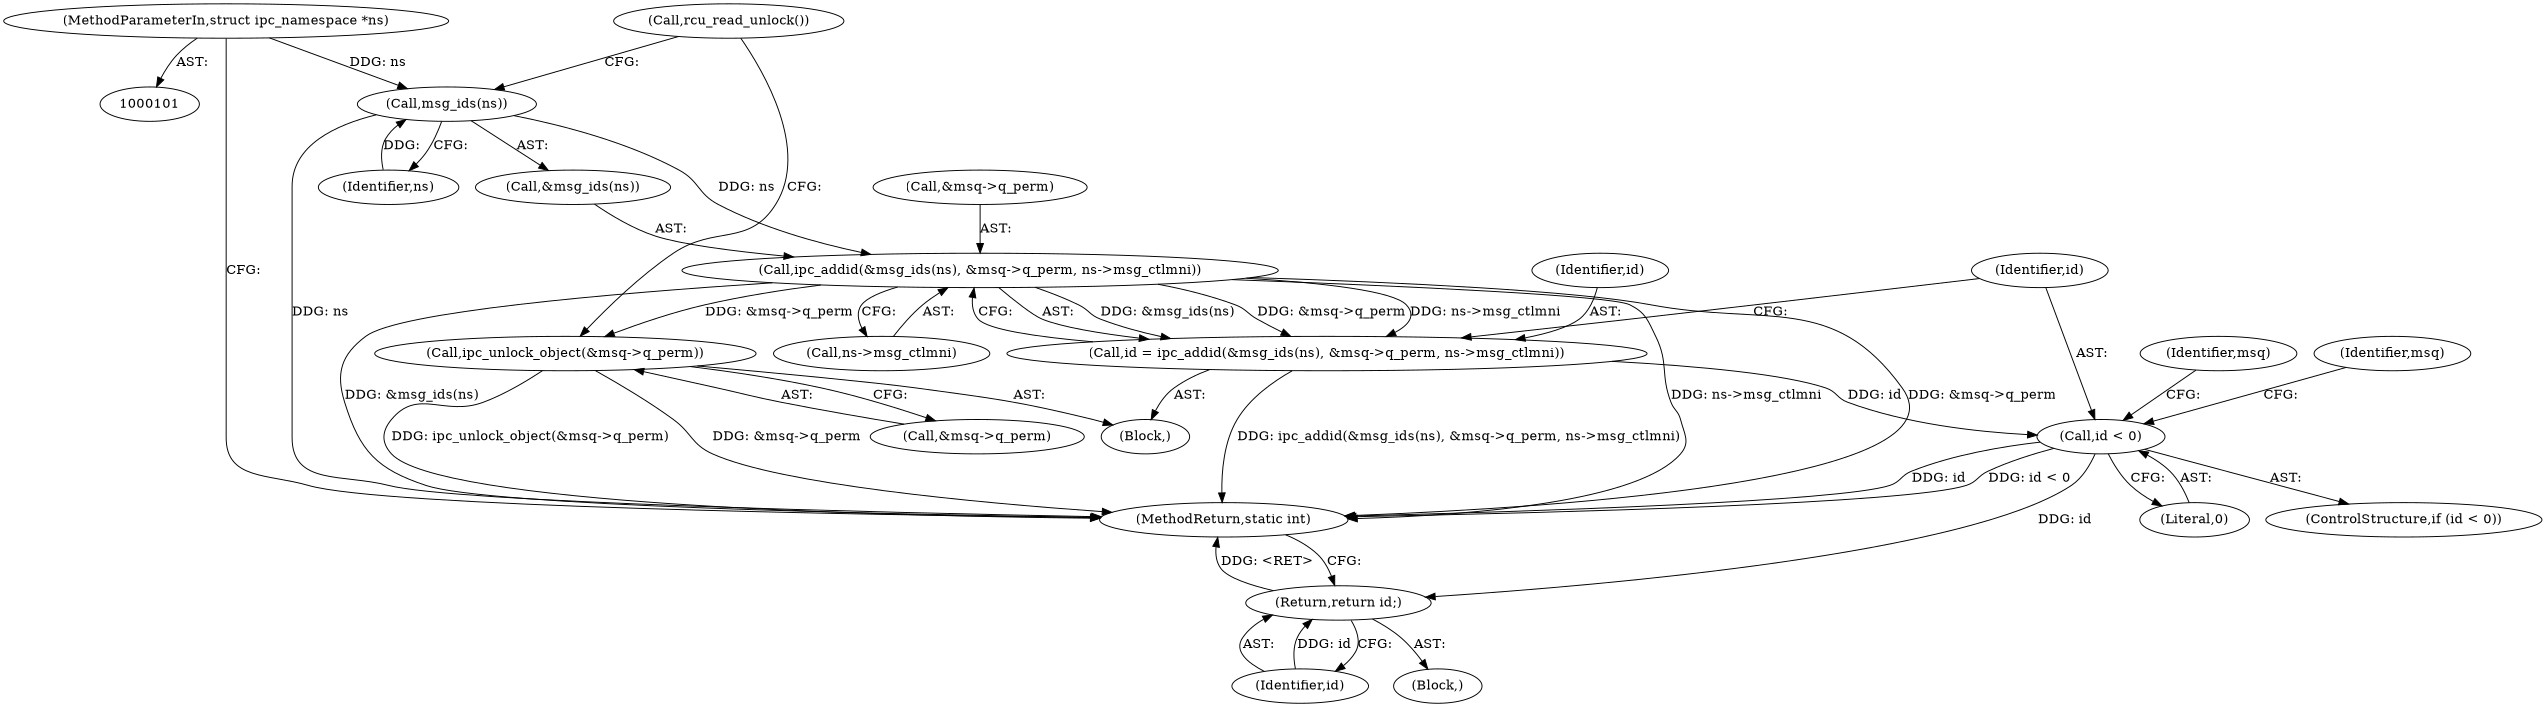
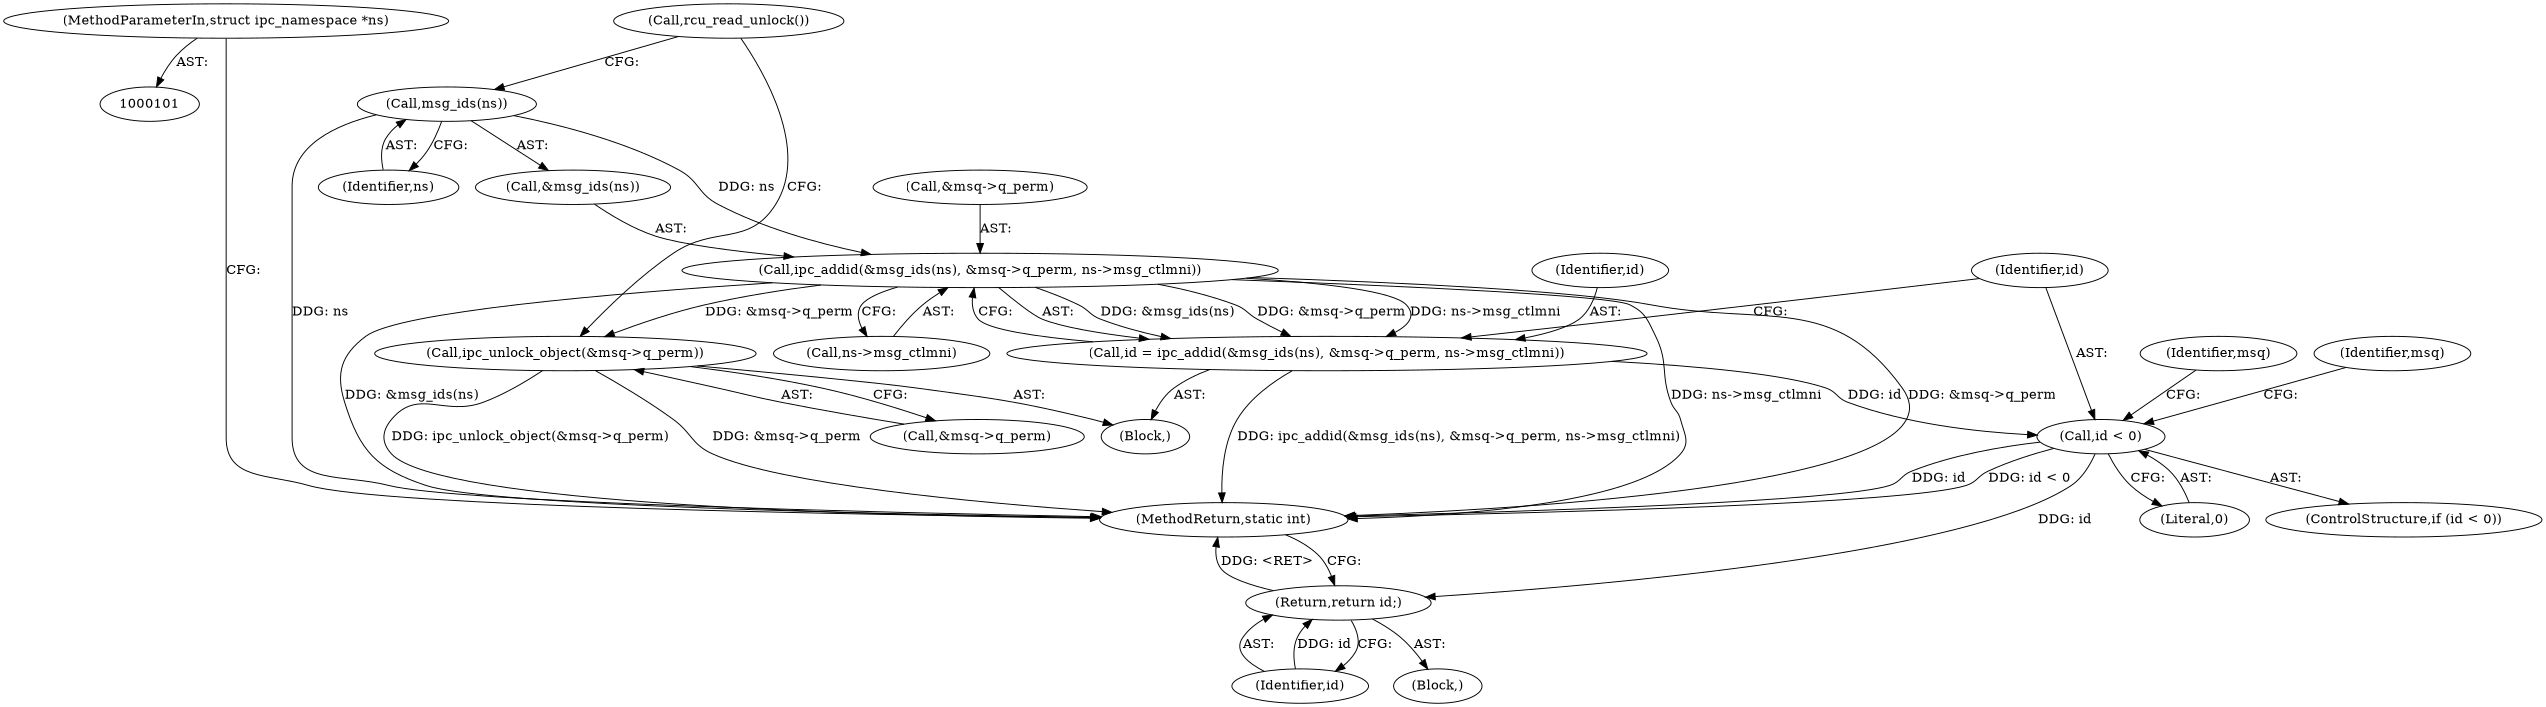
edge "(MethodParameterIn,struct ipc_namespace *ns)" -> "(Call,msg_ids(ns))": removed, label "DDG: ns"
edge "(Identifier,ns)" -> "(Call,msg_ids(ns))": label "DDG: " -> "AST: "
